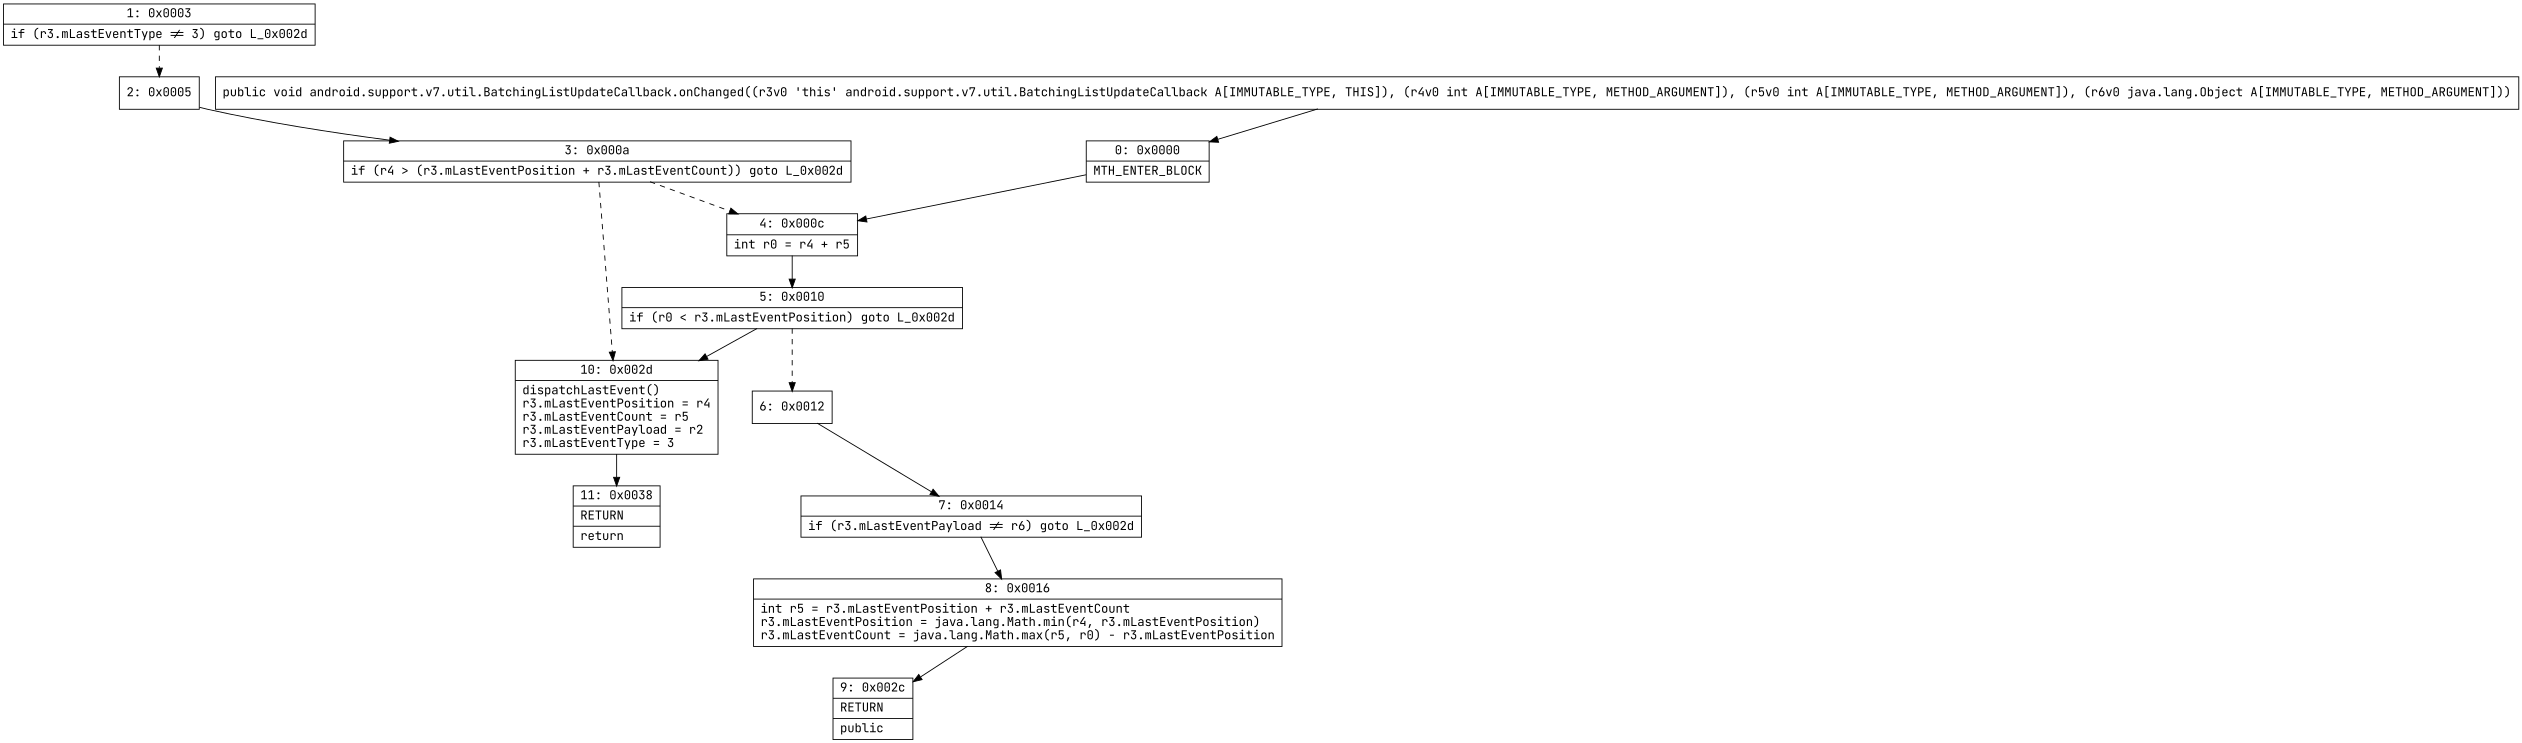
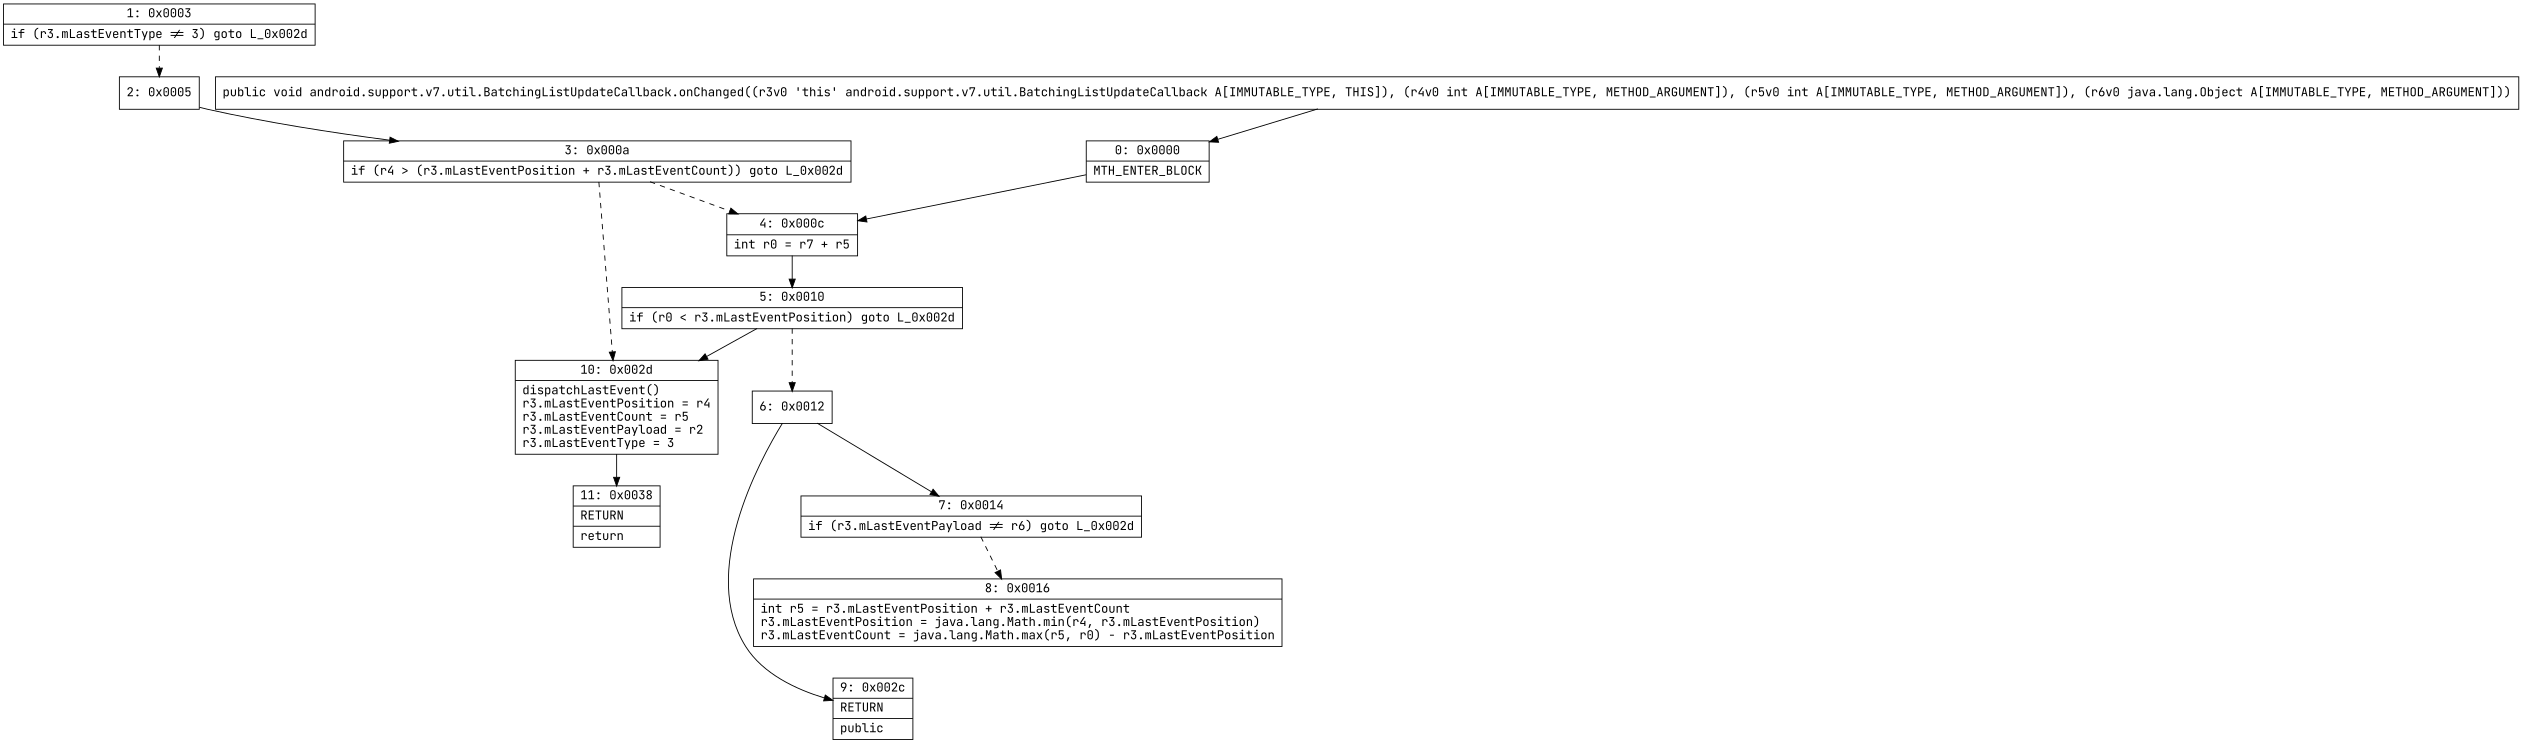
node "4: 0x000c": text "int r0 = r4 + r5" -> "int r0 = r7 + r5"
edge "7: 0x0014" -> "8: 0x0016": style solid -> dashed
edge "8: 0x0016" -> "9: 0x002c": now "6: 0x0012" -> "9: 0x002c"
